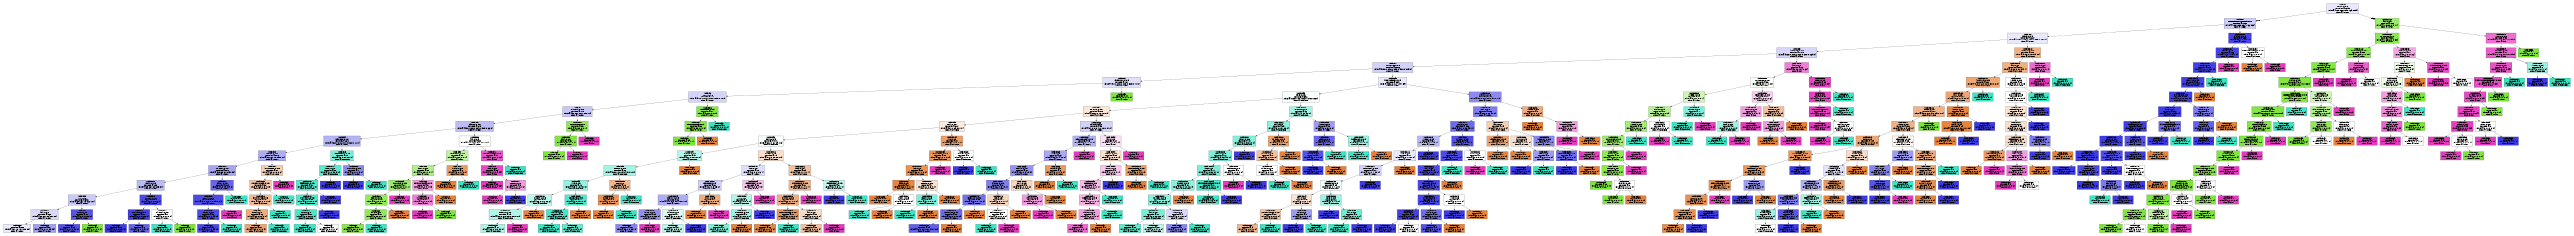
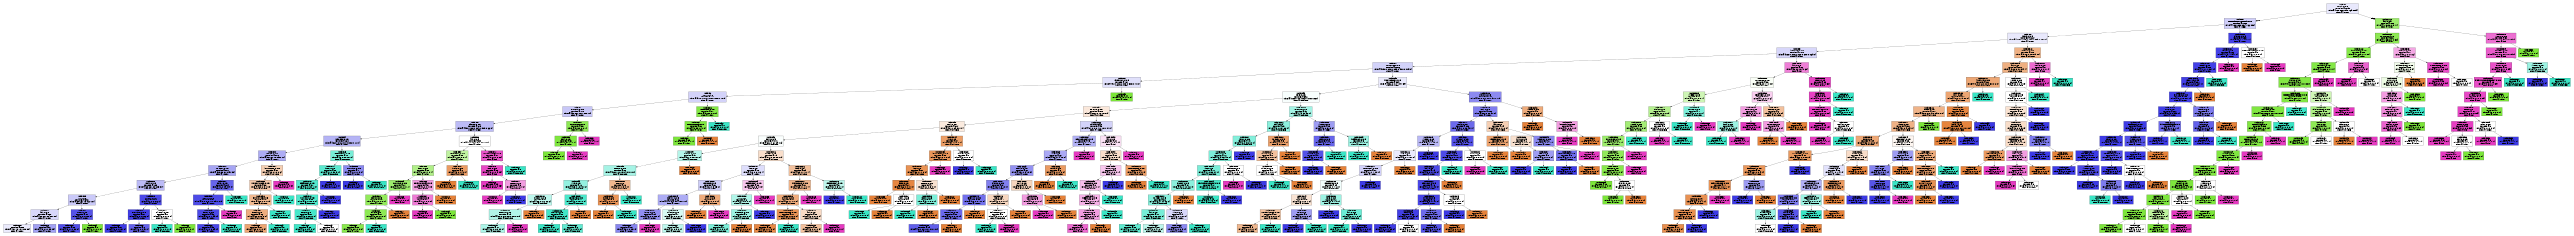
node "node #211": text "samples = 53" -> "samples = 56"
